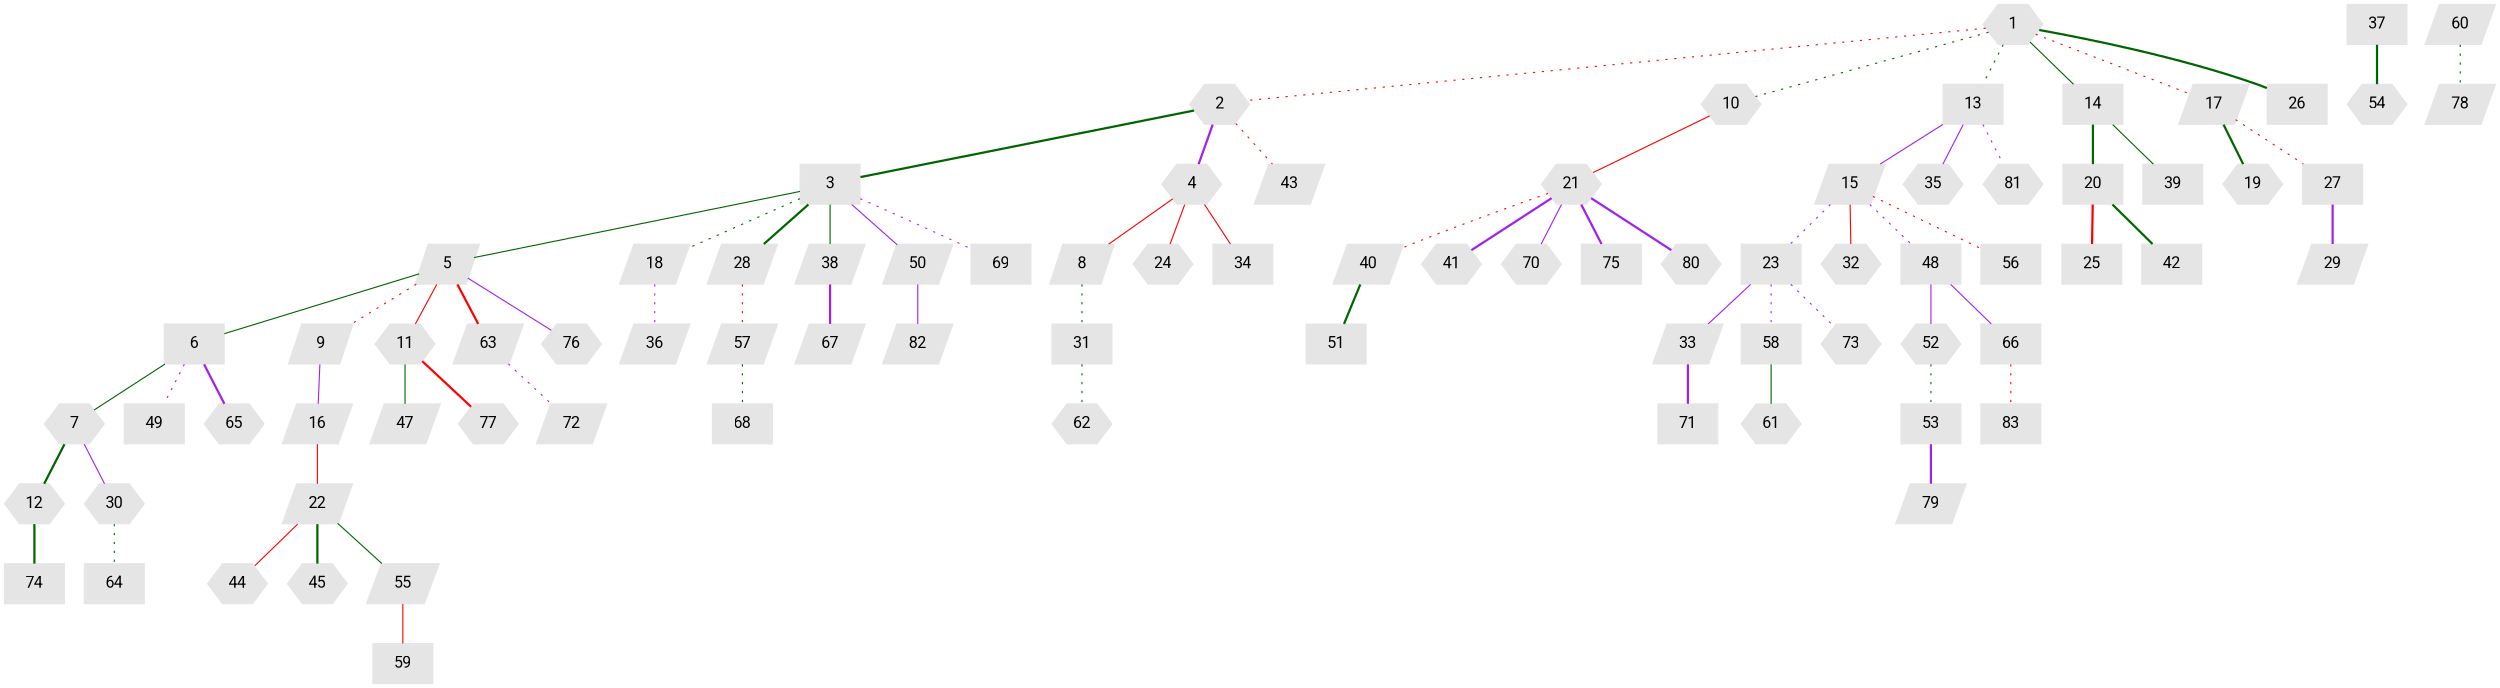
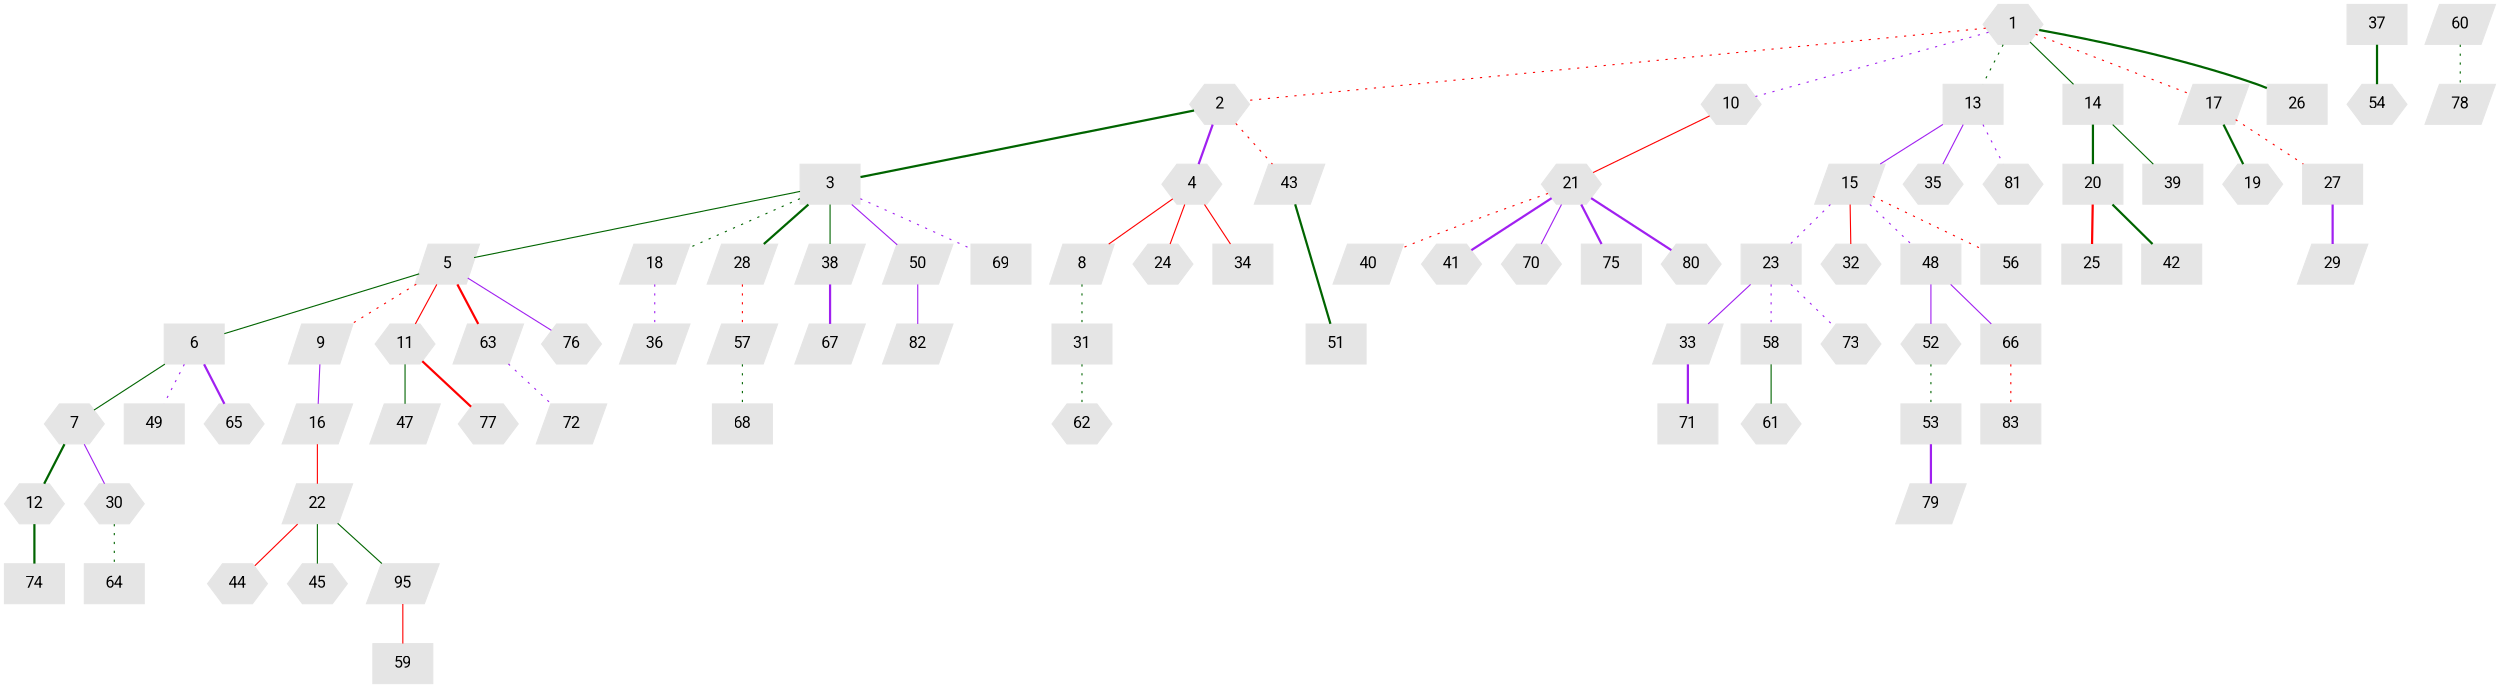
edge "1" -- "10": color darkgreen -> purple
edge "40" -- "51": now "43" -- "51"
edge "22" -- "45": style bold -> solid
node "55": label "55" -> "95"
